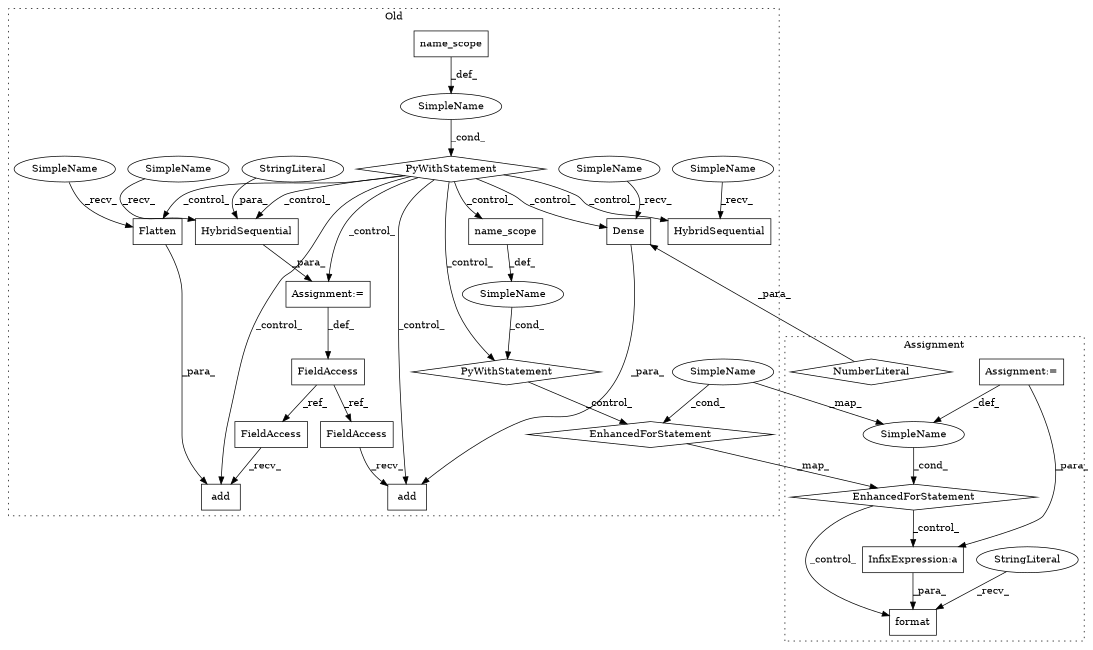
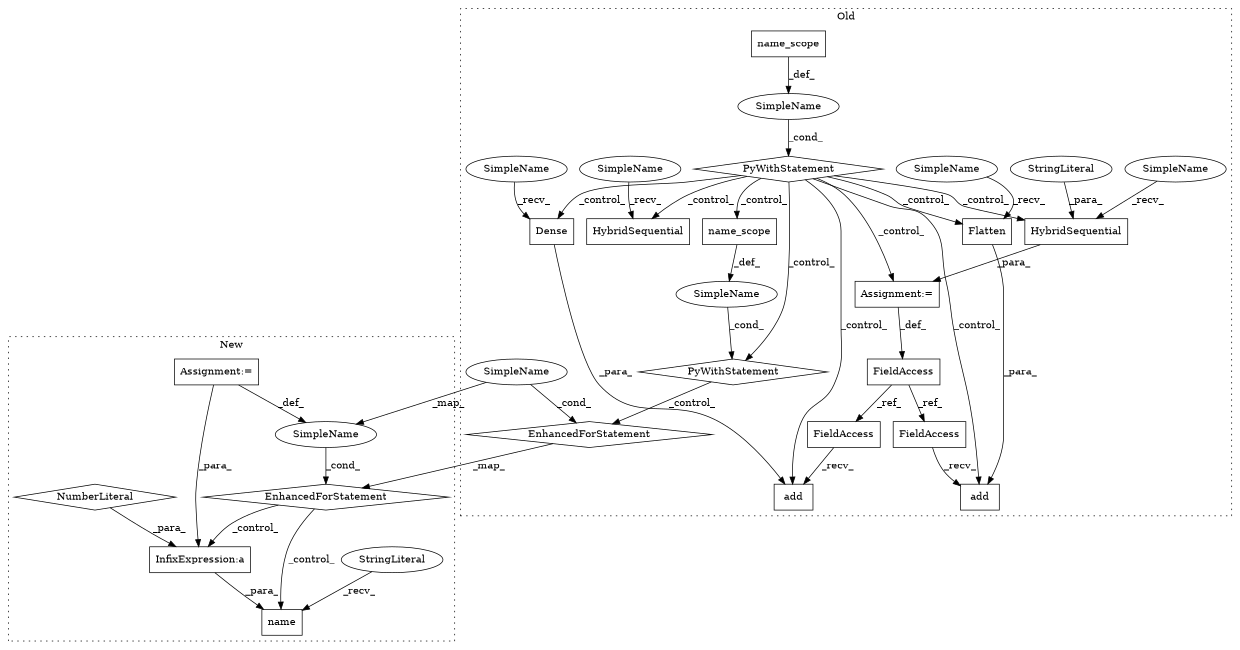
edge "NumberLiteral" -> "Dense": now "NumberLiteral" -> "InfixExpression:a"
cluster "Assignment": label "Assignment" -> "New"
node "format": label "format" -> "name"
